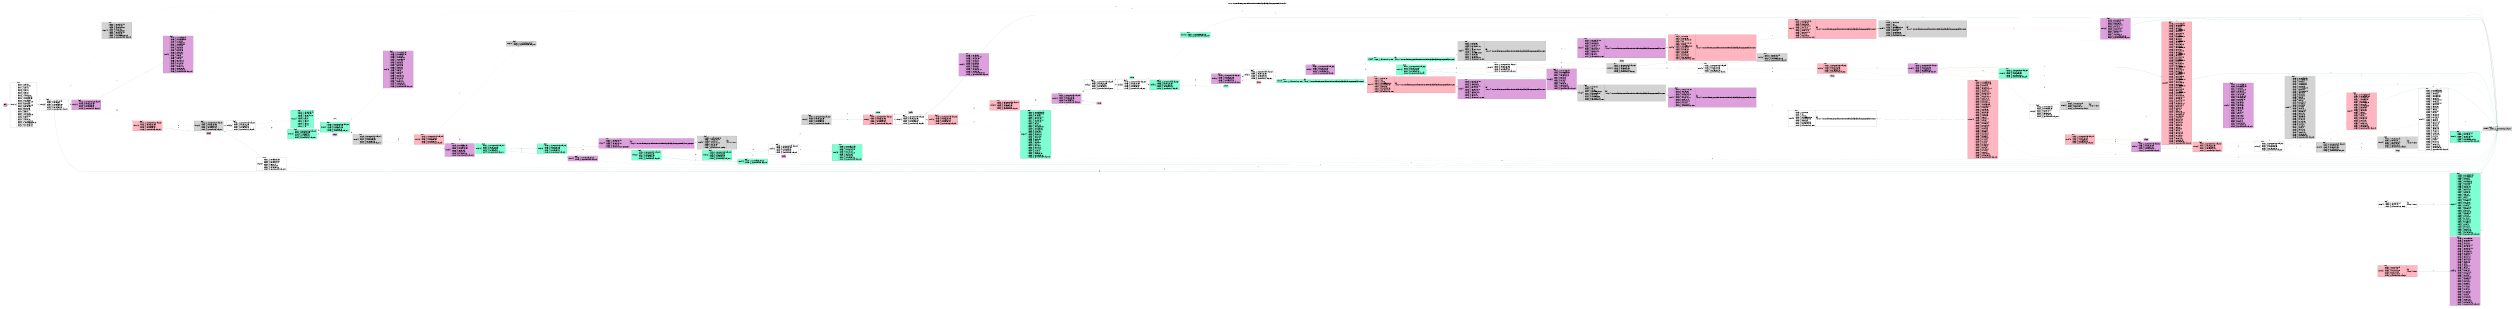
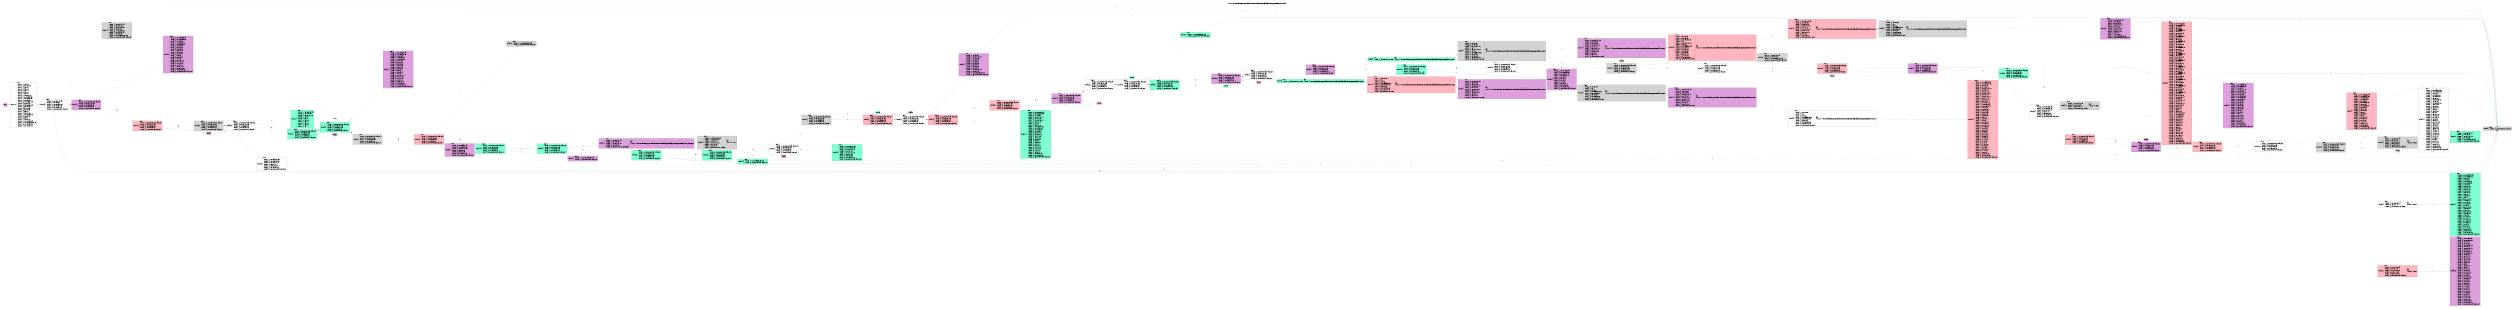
node "0x401efd [147]": removed
